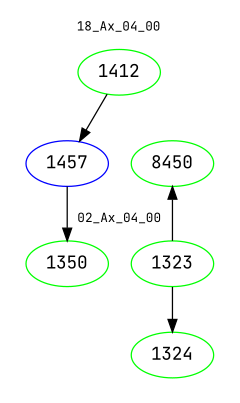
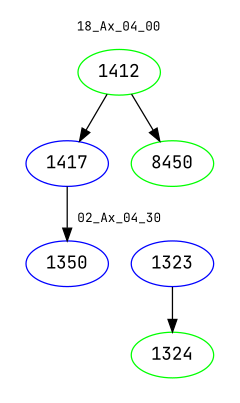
node "1457": label "1457" -> "1417"
cluster "02_Ax_04_00": label "02_Ax_04_00" -> "02_Ax_04_30"
edge "1323" -> "8450": now "1412" -> "8450"
node "1350": color green -> blue
node "1323": color green -> blue
